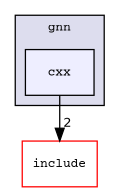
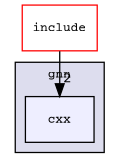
edge "cxx" -> "include": reversed
